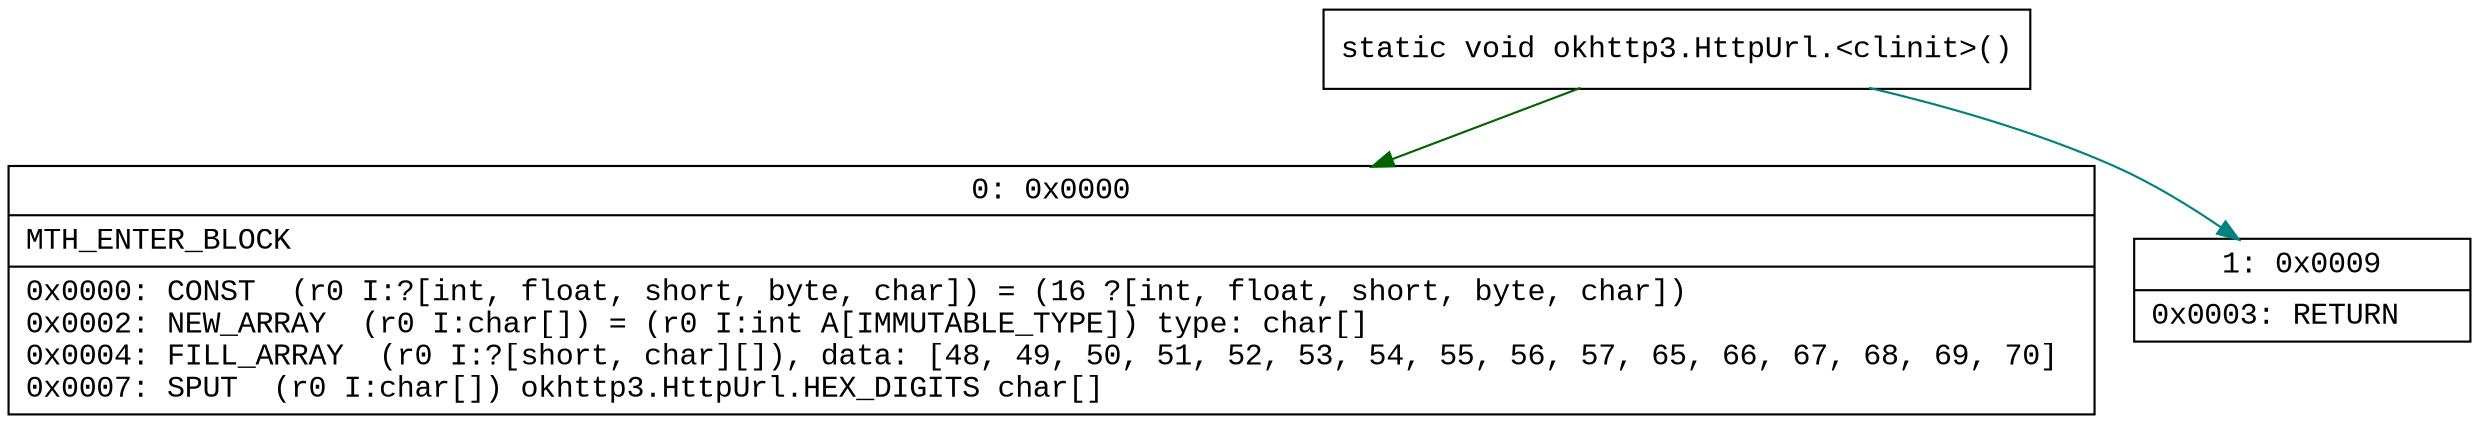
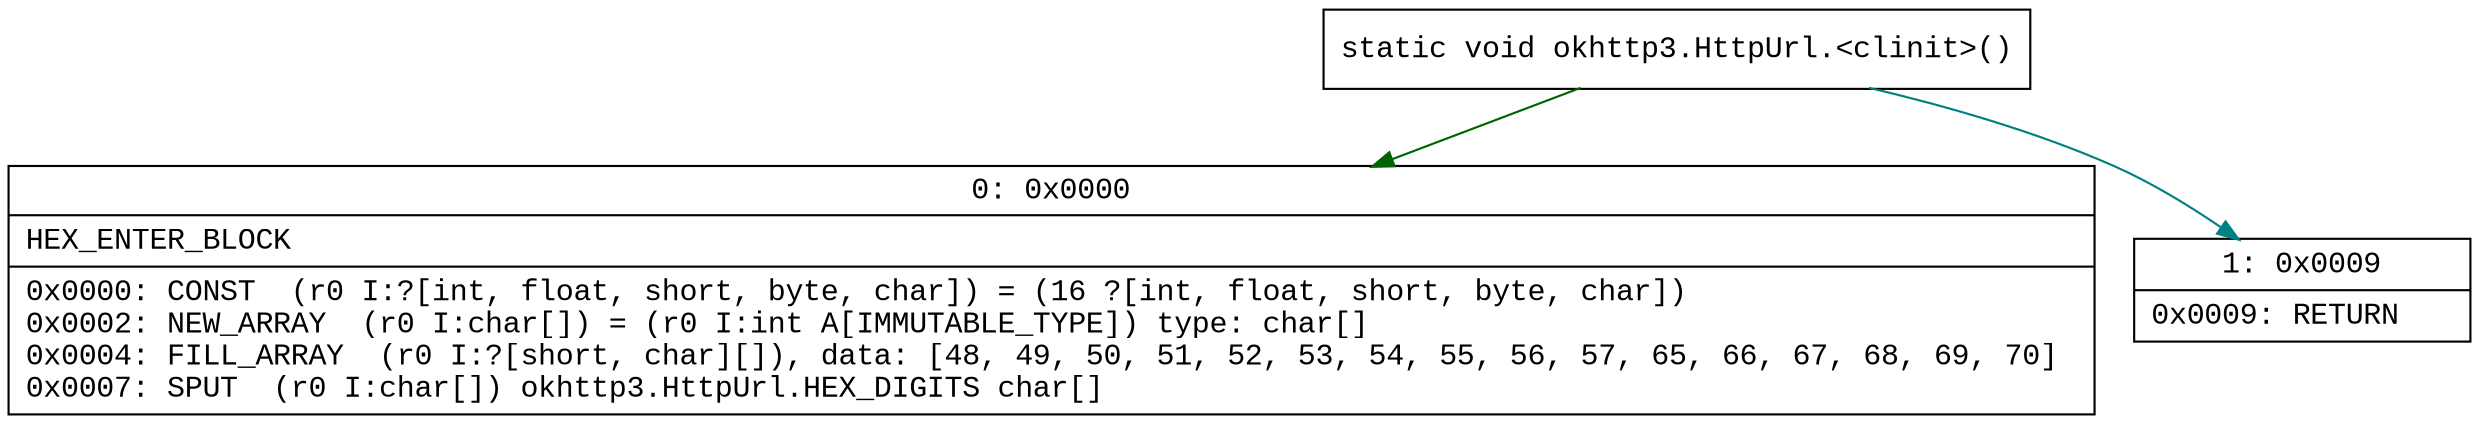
node "0: 0x0000": text "MTH_ENTER_BLOCK" -> "HEX_ENTER_BLOCK"
node "1: 0x0009": text "0x0003: RETURN" -> "0x0009: RETURN"
